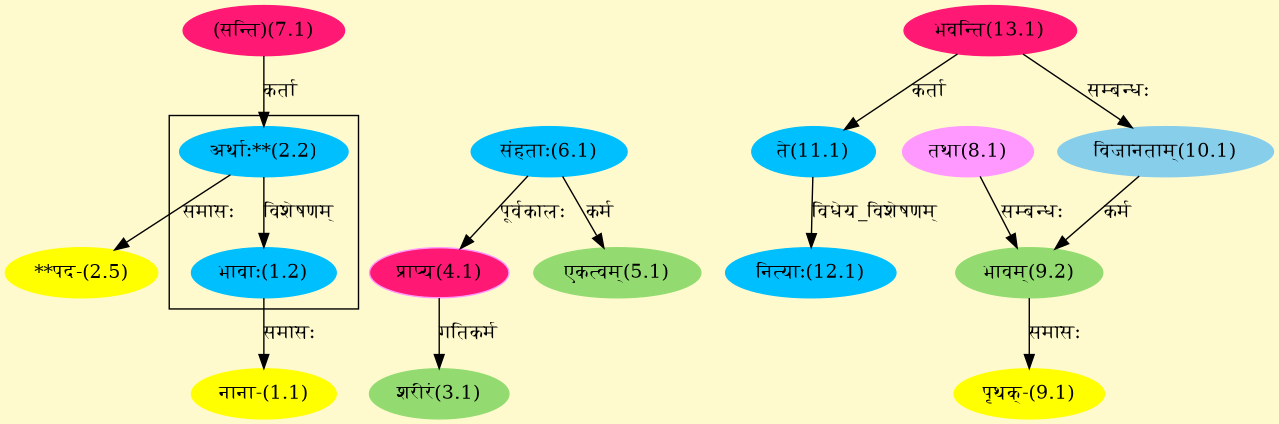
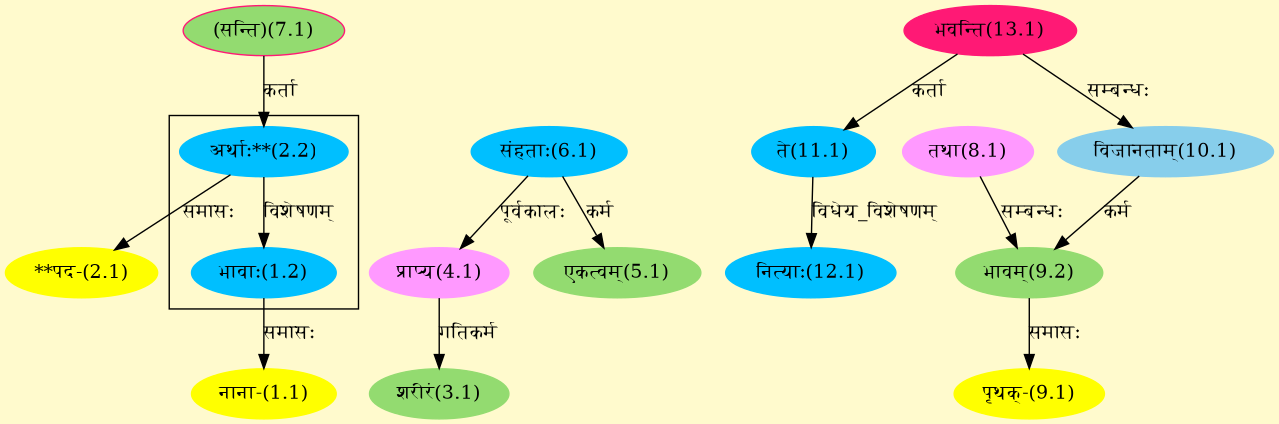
node "(सन्ति)(7.1)": fillcolor #ff1975 -> #93db70
node "**पद-(2.5)": label "**पद-(2.5)" -> "**पद-(2.1)"
node "प्राप्य(4.1)": fillcolor #ff1975 -> #ff99ff
